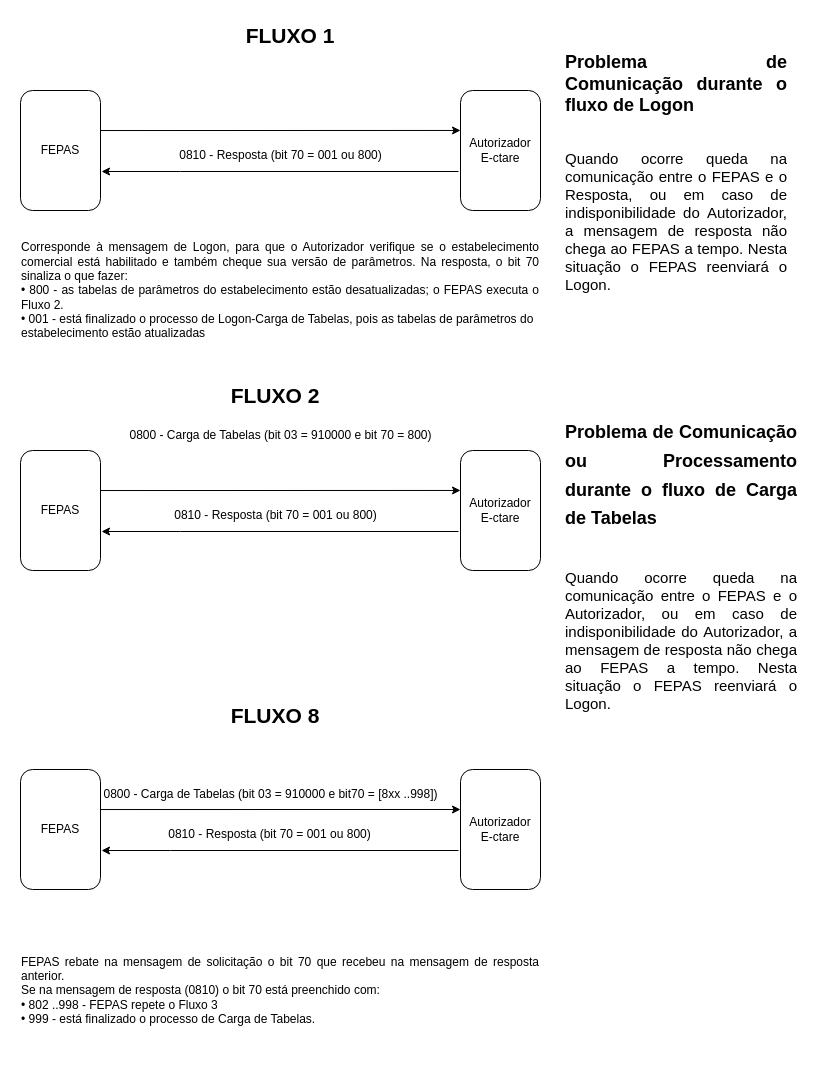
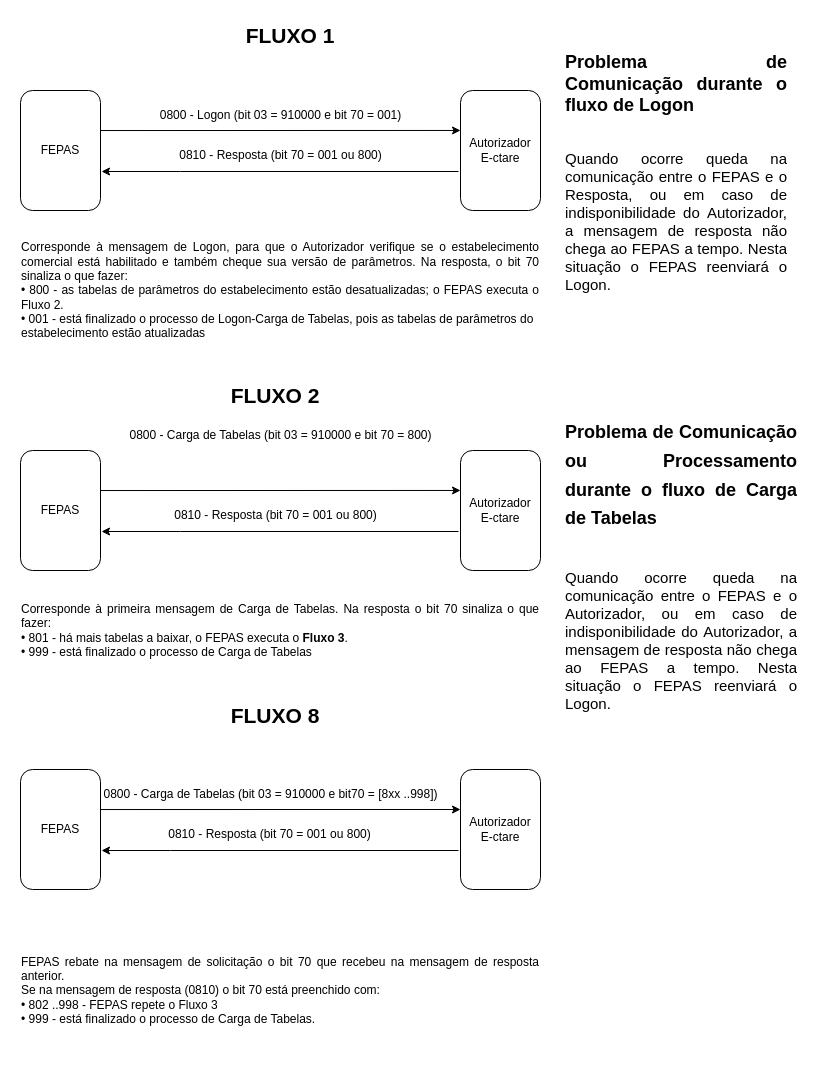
node "0800 - Logon (bit 03 = 910000 e bit 70 = 001)": added
node "Corresponde à primeira mensagem de Carga de Tabelas. Na resposta o bit 70 sinaliza o que fazer: • 801 - há mais tabelas a baixar, o FEPAS executa o Fluxo 3. • 999 - está finalizado o processo de Carga de Tabelas": added
